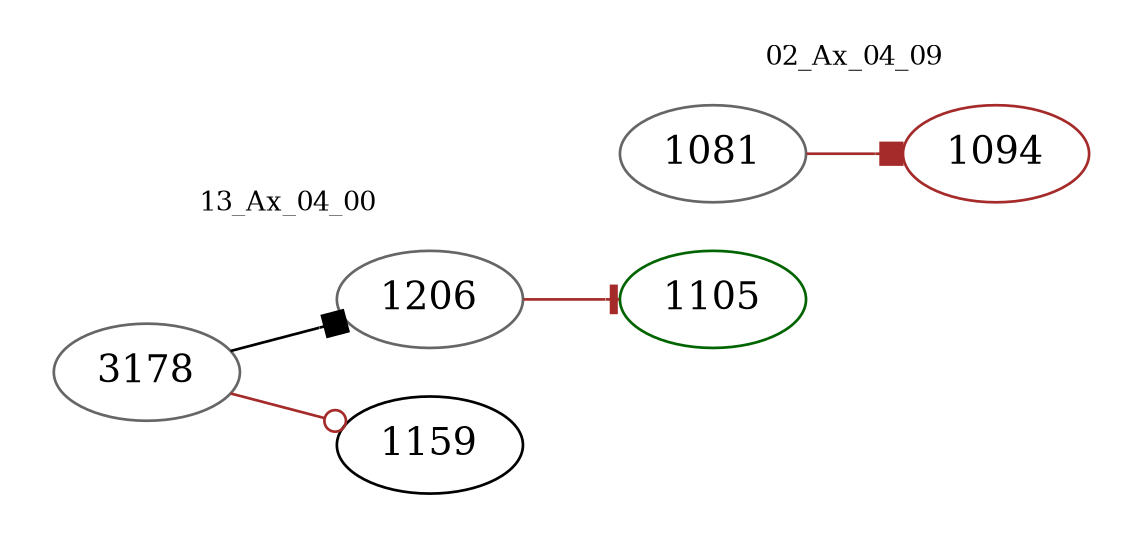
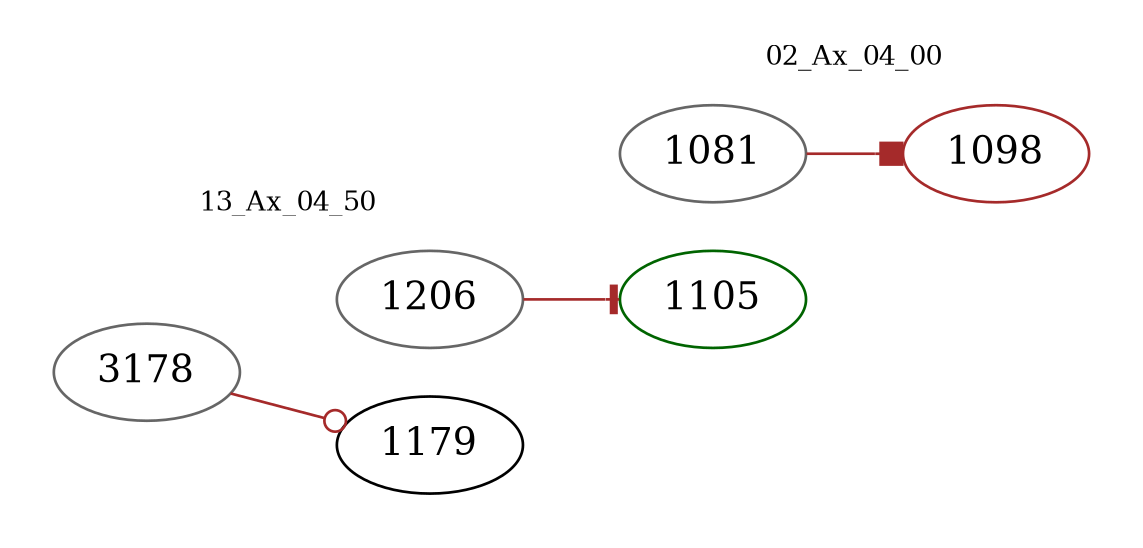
cluster "02_Ax_04_09": label "02_Ax_04_09" -> "02_Ax_04_00"
node "1094": label "1094" -> "1098"
cluster "13_Ax_04_00": label "13_Ax_04_00" -> "13_Ax_04_50"
edge "3178" -> "1206": removed
node "1159": label "1159" -> "1179"
